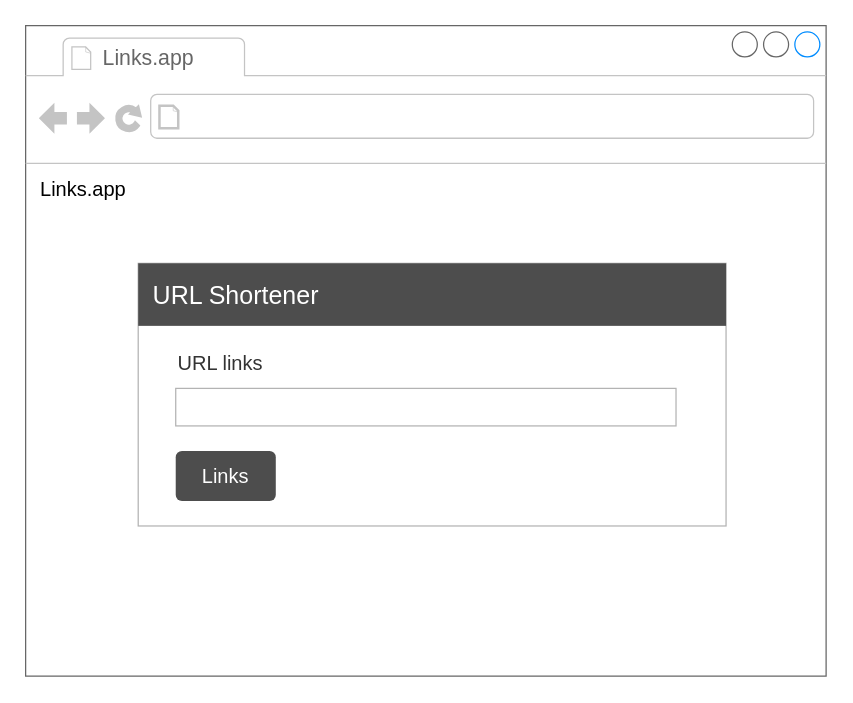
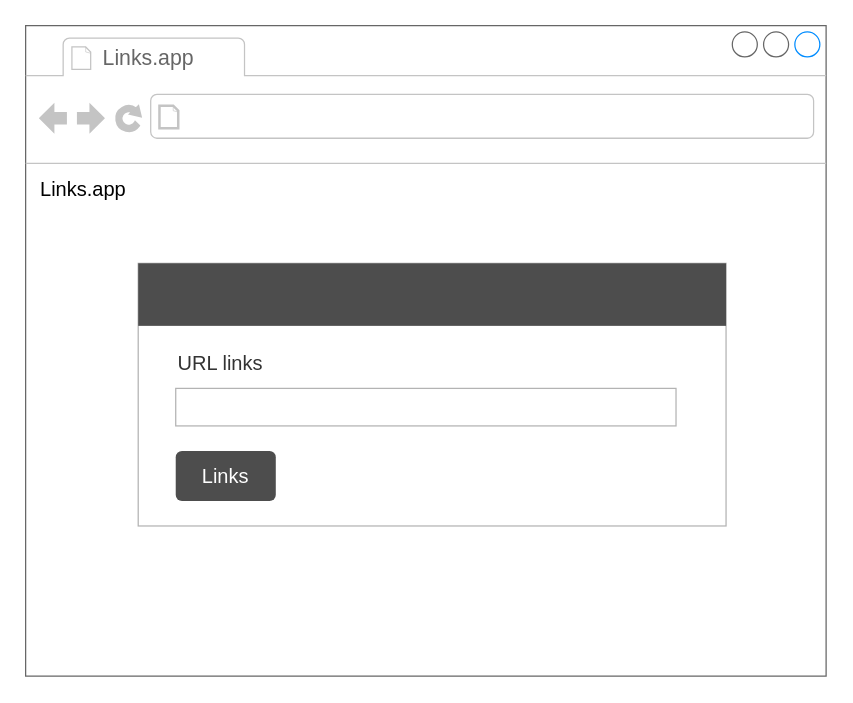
node "URL Shortener": removed
